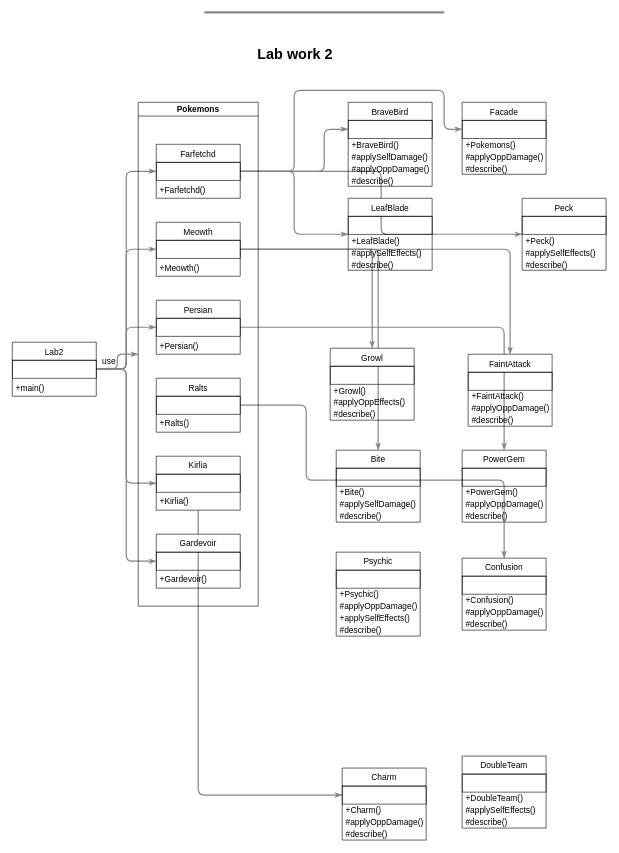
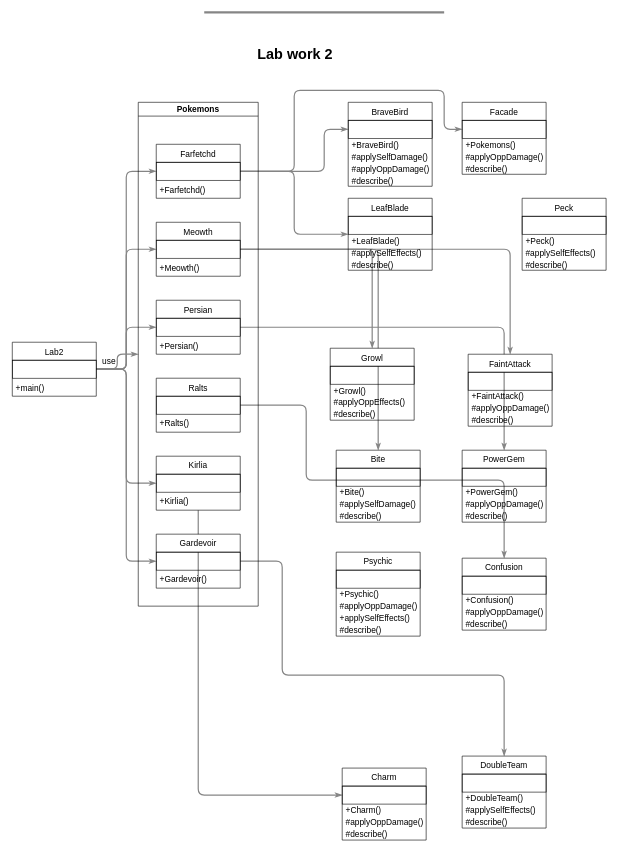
edge "Farfetchd" -> "Peck": removed
edge "Gardevoir" -> "DoubleTeam": added
